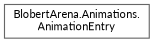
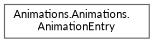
node "BlobertArena.Animations. AnimationEntry": label "BlobertArena.Animations. AnimationEntry" -> "Animations.Animations. AnimationEntry"
